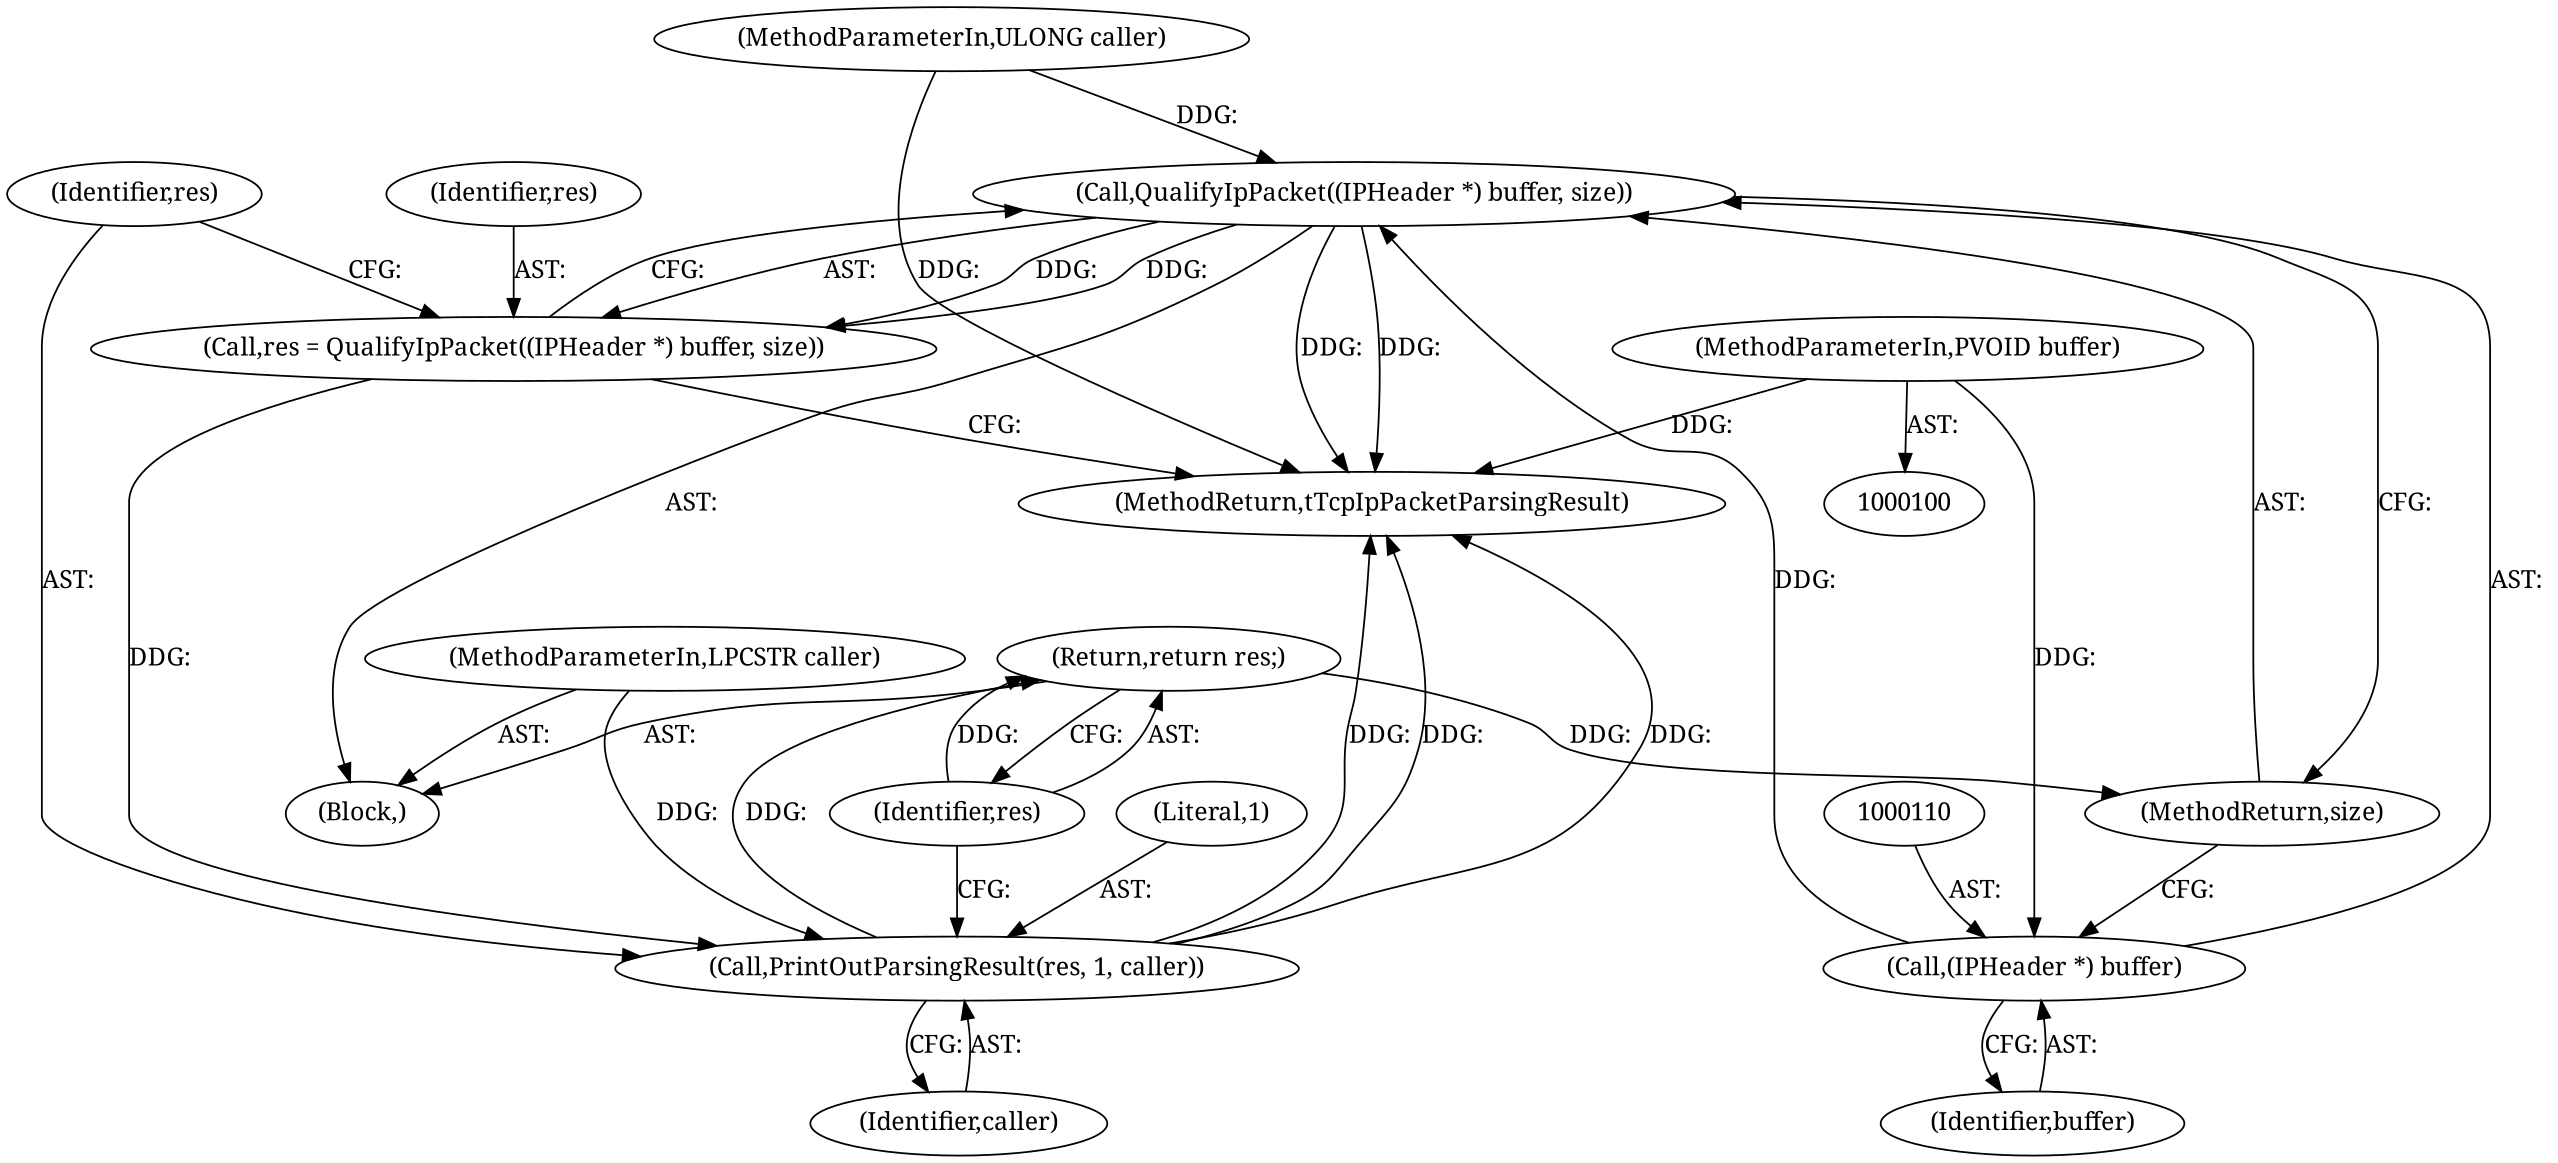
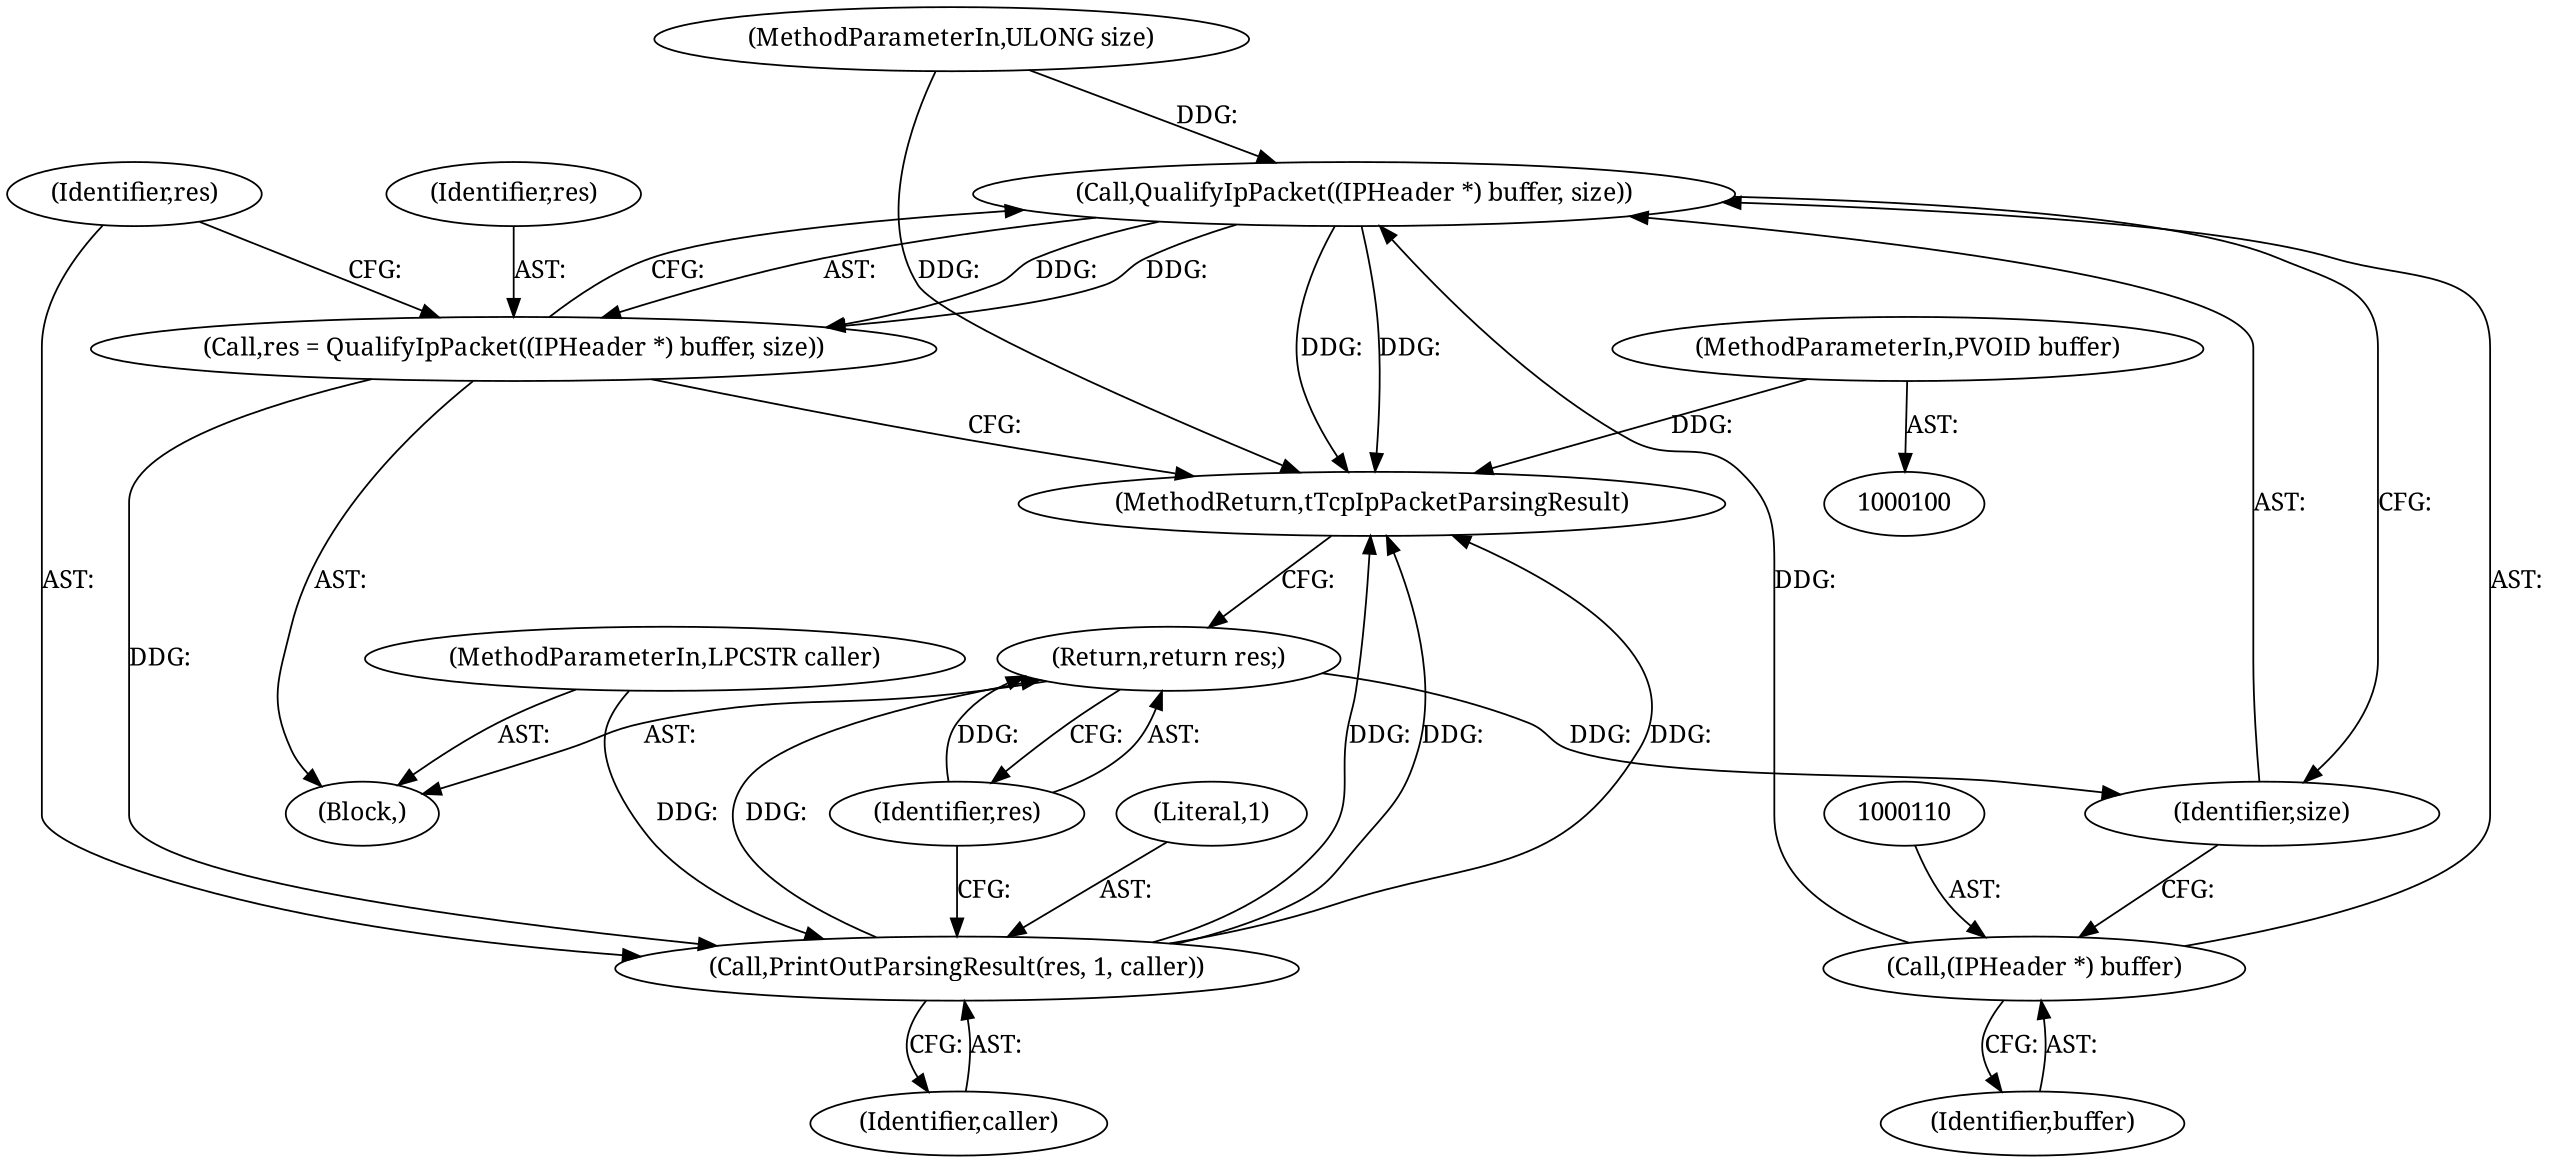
node "(MethodParameterIn,ULONG caller)": label "(MethodParameterIn,ULONG caller)" -> "(MethodParameterIn,ULONG size)"
edge "(Call,QualifyIpPacket((IPHeader *) buffer, size))" -> "(Block,)": now "(Call,res = QualifyIpPacket((IPHeader *) buffer, size))" -> "(Block,)"
edge "(MethodReturn,tTcpIpPacketParsingResult)" -> "(Return,return res;)": added, label "CFG:"
edge "(MethodParameterIn,PVOID buffer)" -> "(Call,(IPHeader *) buffer)": removed, label "DDG:"
node "(MethodReturn,size)": label "(MethodReturn,size)" -> "(Identifier,size)"
